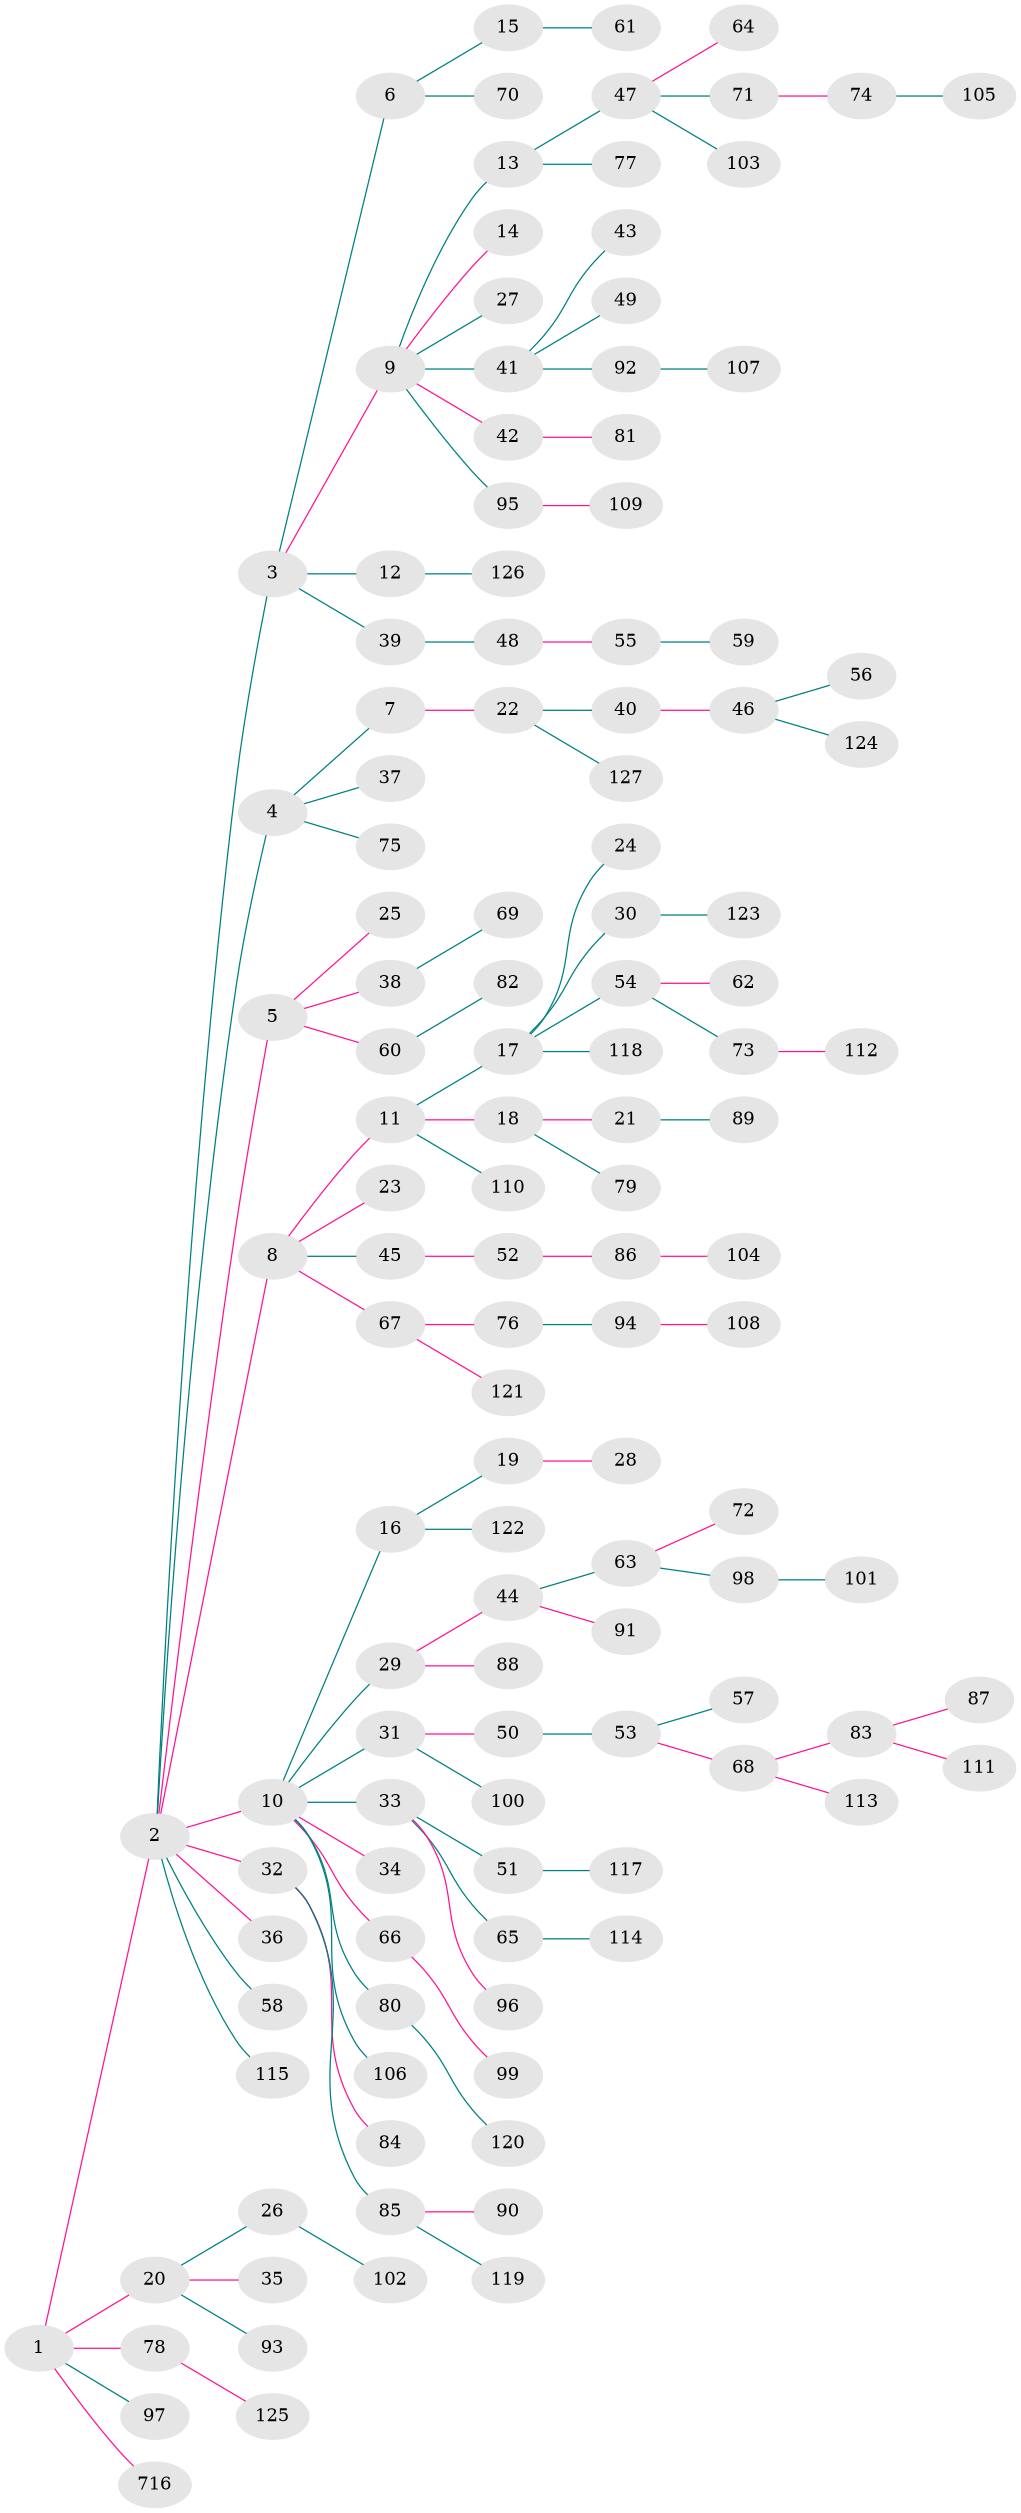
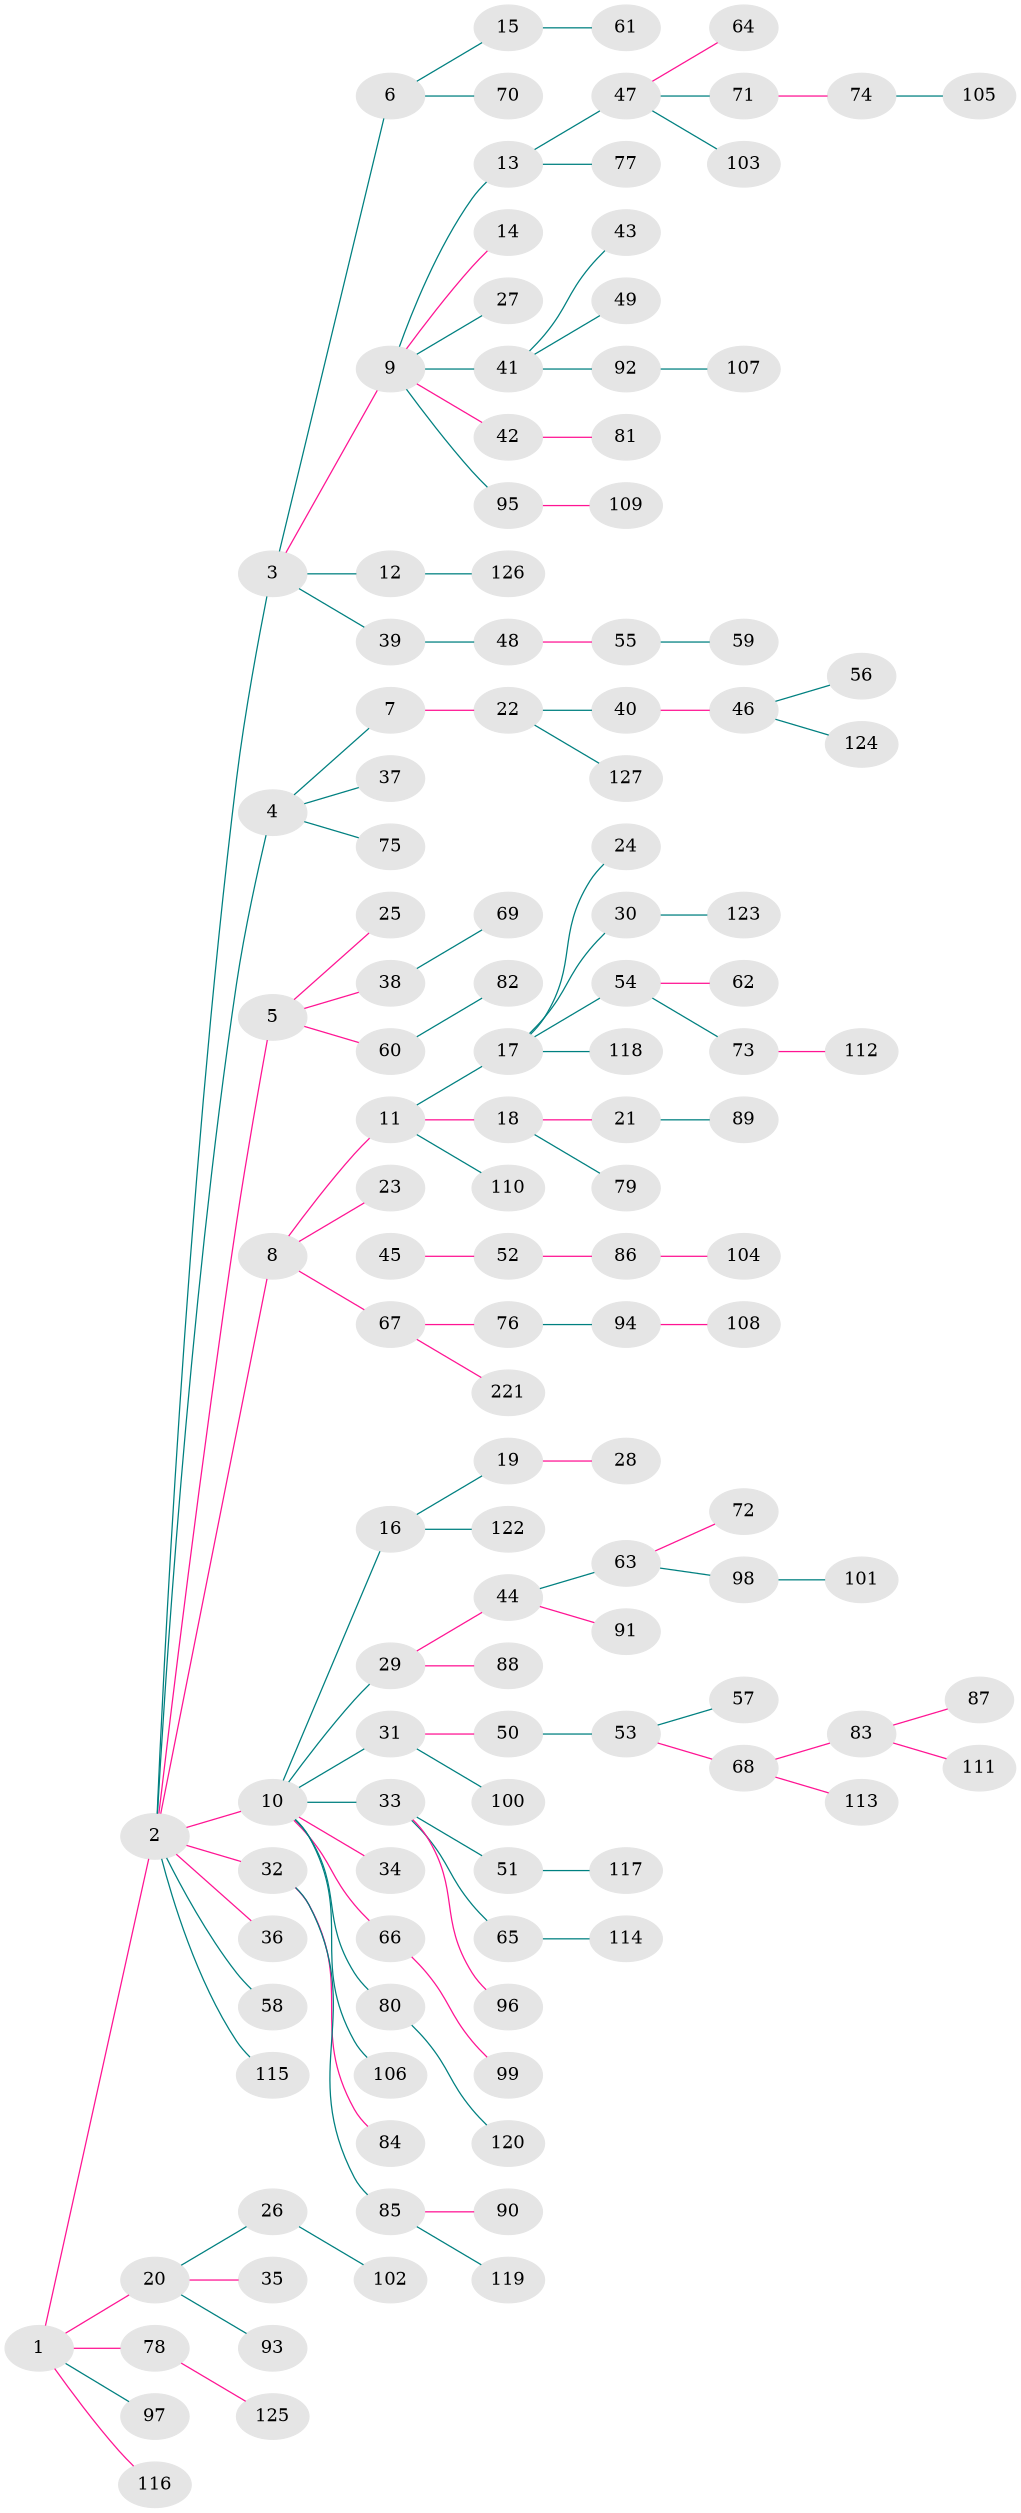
edge "8" -- "45": removed
node "121": label "121" -> "221"
node "716": label "716" -> "116"
